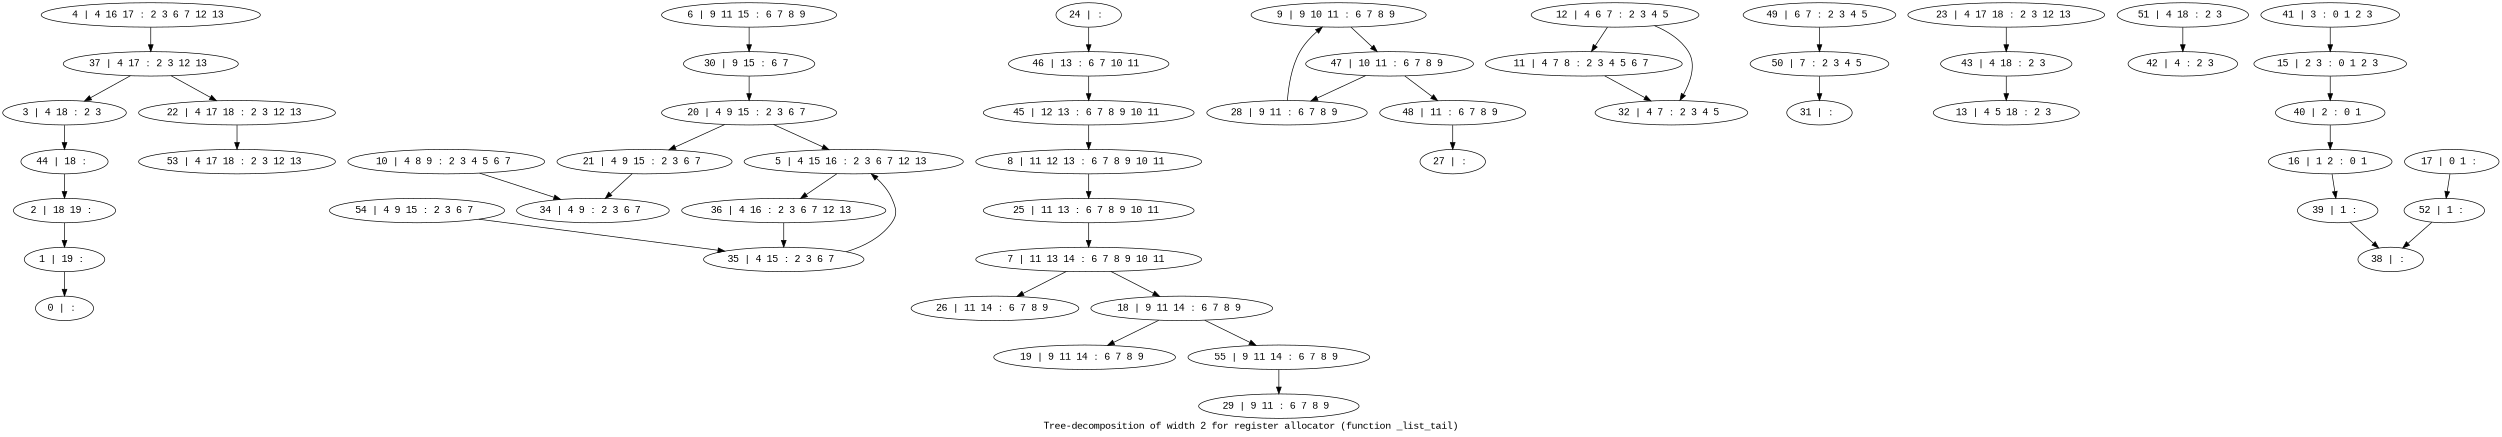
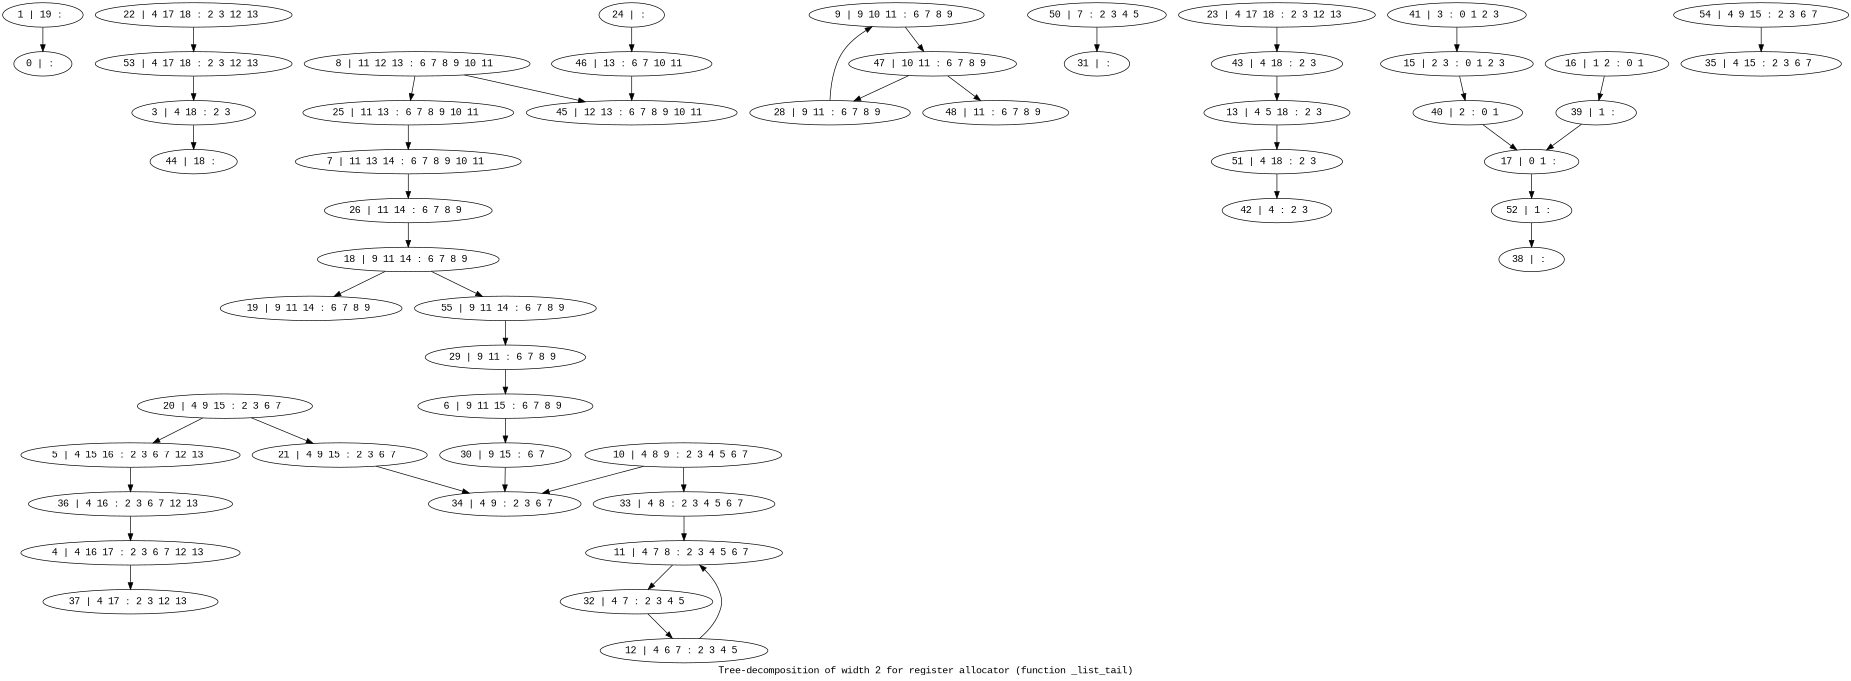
node "49 | 6 7 : 2 3 4 5": removed
edge "12 | 4 6 7 : 2 3 4 5" -> "32 | 4 7 : 2 3 4 5": reversed
edge "30 | 9 15 : 6 7" -> "20 | 4 9 15 : 2 3 6 7": now "30 | 9 15 : 6 7" -> "34 | 4 9 : 2 3 6 7"
edge "37 | 4 17 : 2 3 12 13" -> "3 | 4 18 : 2 3": now "53 | 4 17 18 : 2 3 12 13" -> "3 | 4 18 : 2 3"
edge "37 | 4 17 : 2 3 12 13" -> "22 | 4 17 18 : 2 3 12 13": removed
edge "45 | 12 13 : 6 7 8 9 10 11" -> "8 | 11 12 13 : 6 7 8 9 10 11": reversed
edge "13 | 4 5 18 : 2 3" -> "51 | 4 18 : 2 3": added
edge "40 | 2 : 0 1" -> "16 | 1 2 : 0 1": now "40 | 2 : 0 1" -> "17 | 0 1 :"
node "27 | :": removed
node "2 | 18 19 :": removed
edge "35 | 4 15 : 2 3 6 7" -> "5 | 4 15 16 : 2 3 6 7 12 13": removed
edge "36 | 4 16 : 2 3 6 7 12 13" -> "35 | 4 15 : 2 3 6 7": now "36 | 4 16 : 2 3 6 7 12 13" -> "4 | 4 16 17 : 2 3 6 7 12 13"
edge "39 | 1 :" -> "38 | :": now "39 | 1 :" -> "17 | 0 1 :"
edge "7 | 11 13 14 : 6 7 8 9 10 11" -> "18 | 9 11 14 : 6 7 8 9": now "26 | 11 14 : 6 7 8 9" -> "18 | 9 11 14 : 6 7 8 9"
edge "29 | 9 11 : 6 7 8 9" -> "6 | 9 11 15 : 6 7 8 9": added
node "33 | 4 8 : 2 3 4 5 6 7": added
